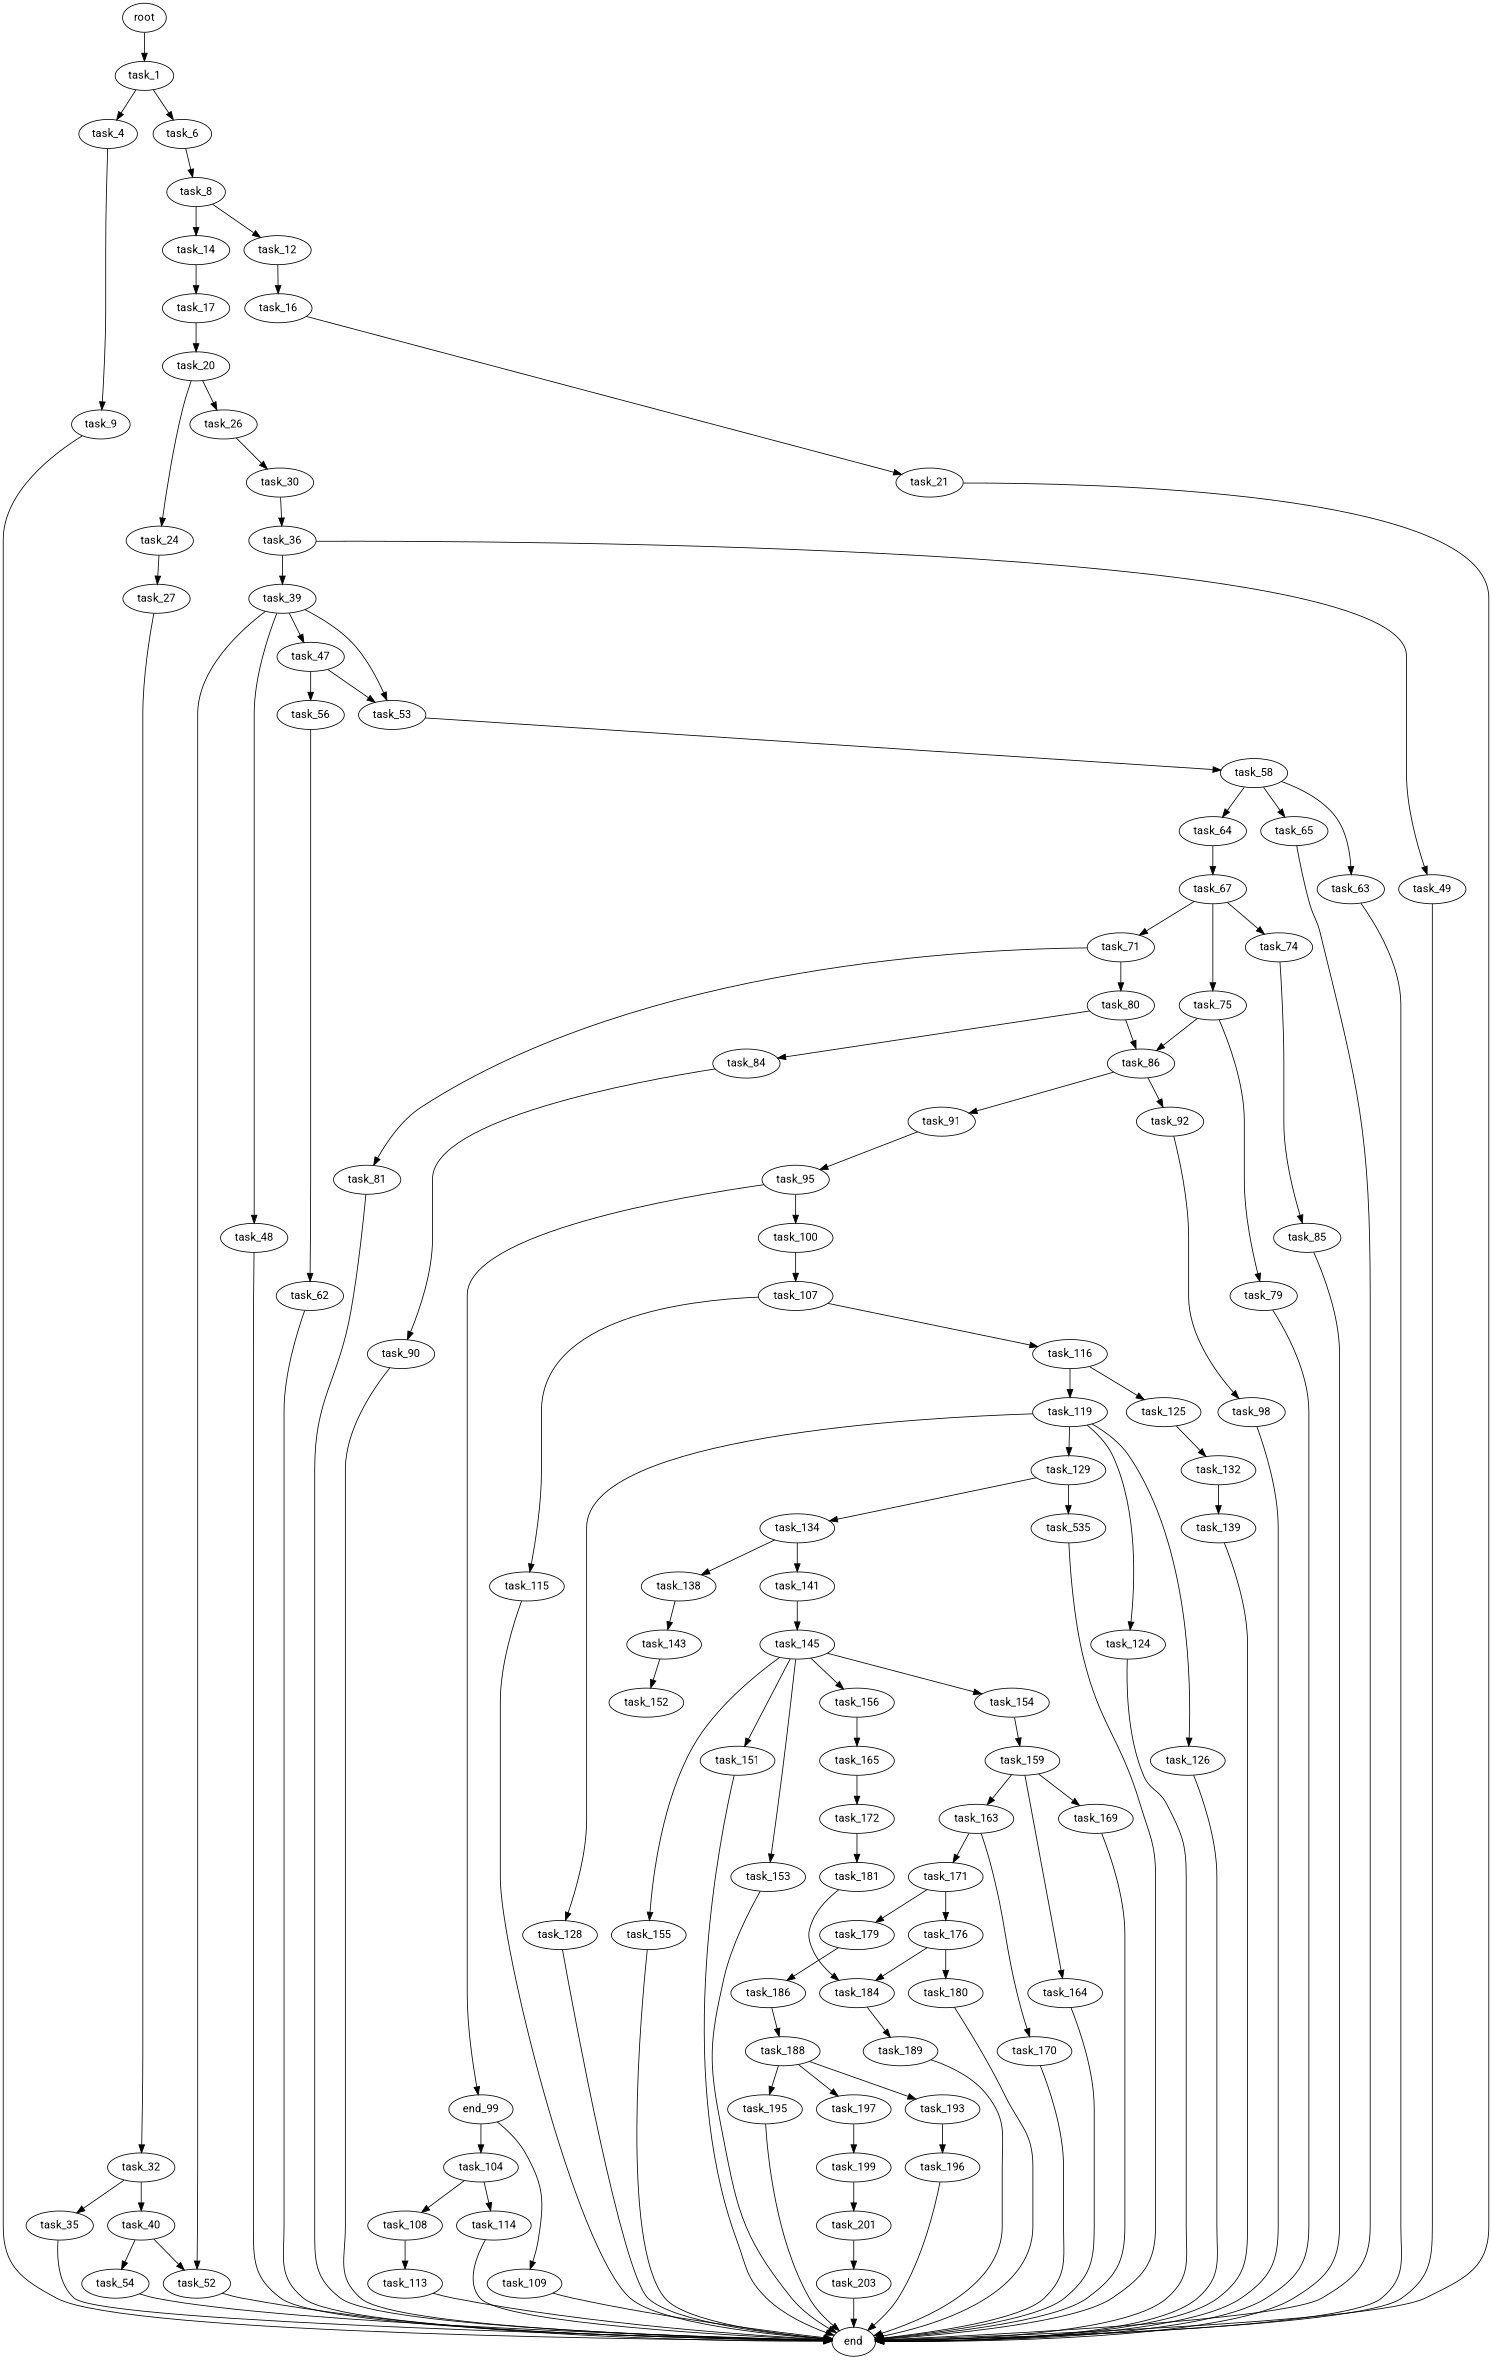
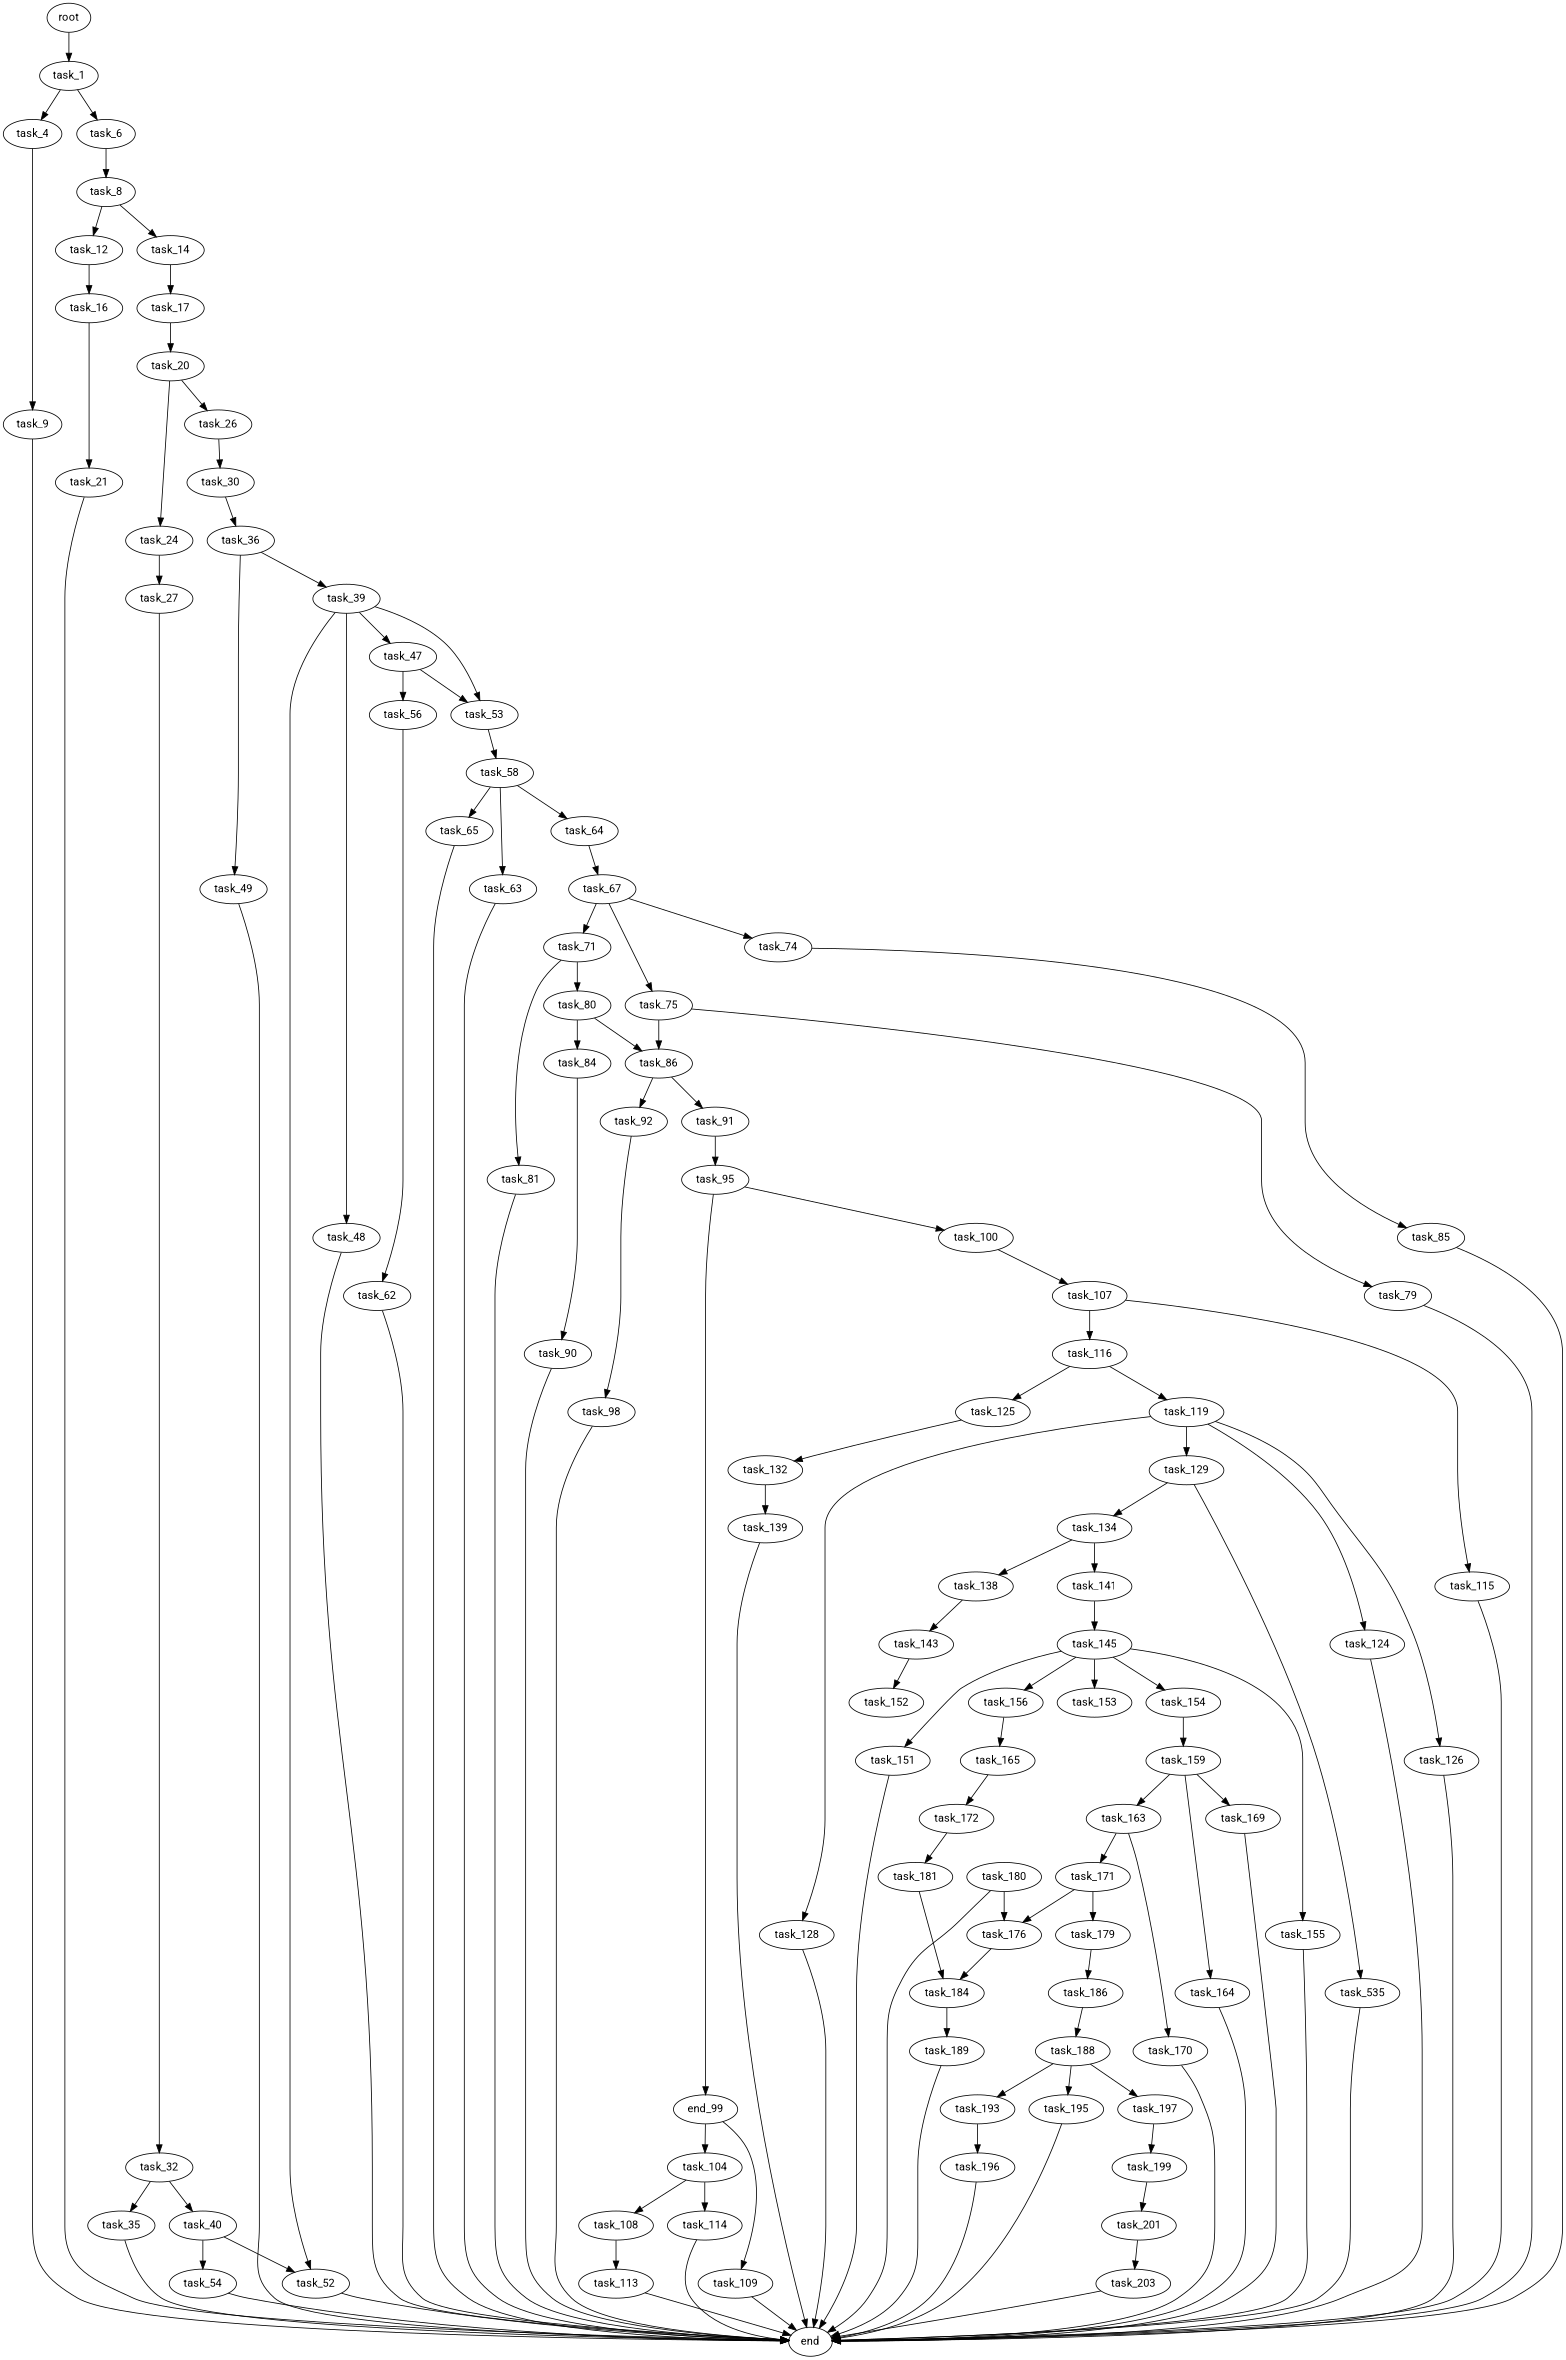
edge "task_176" -> "task_180": reversed
edge "task_153" -> "end": removed
